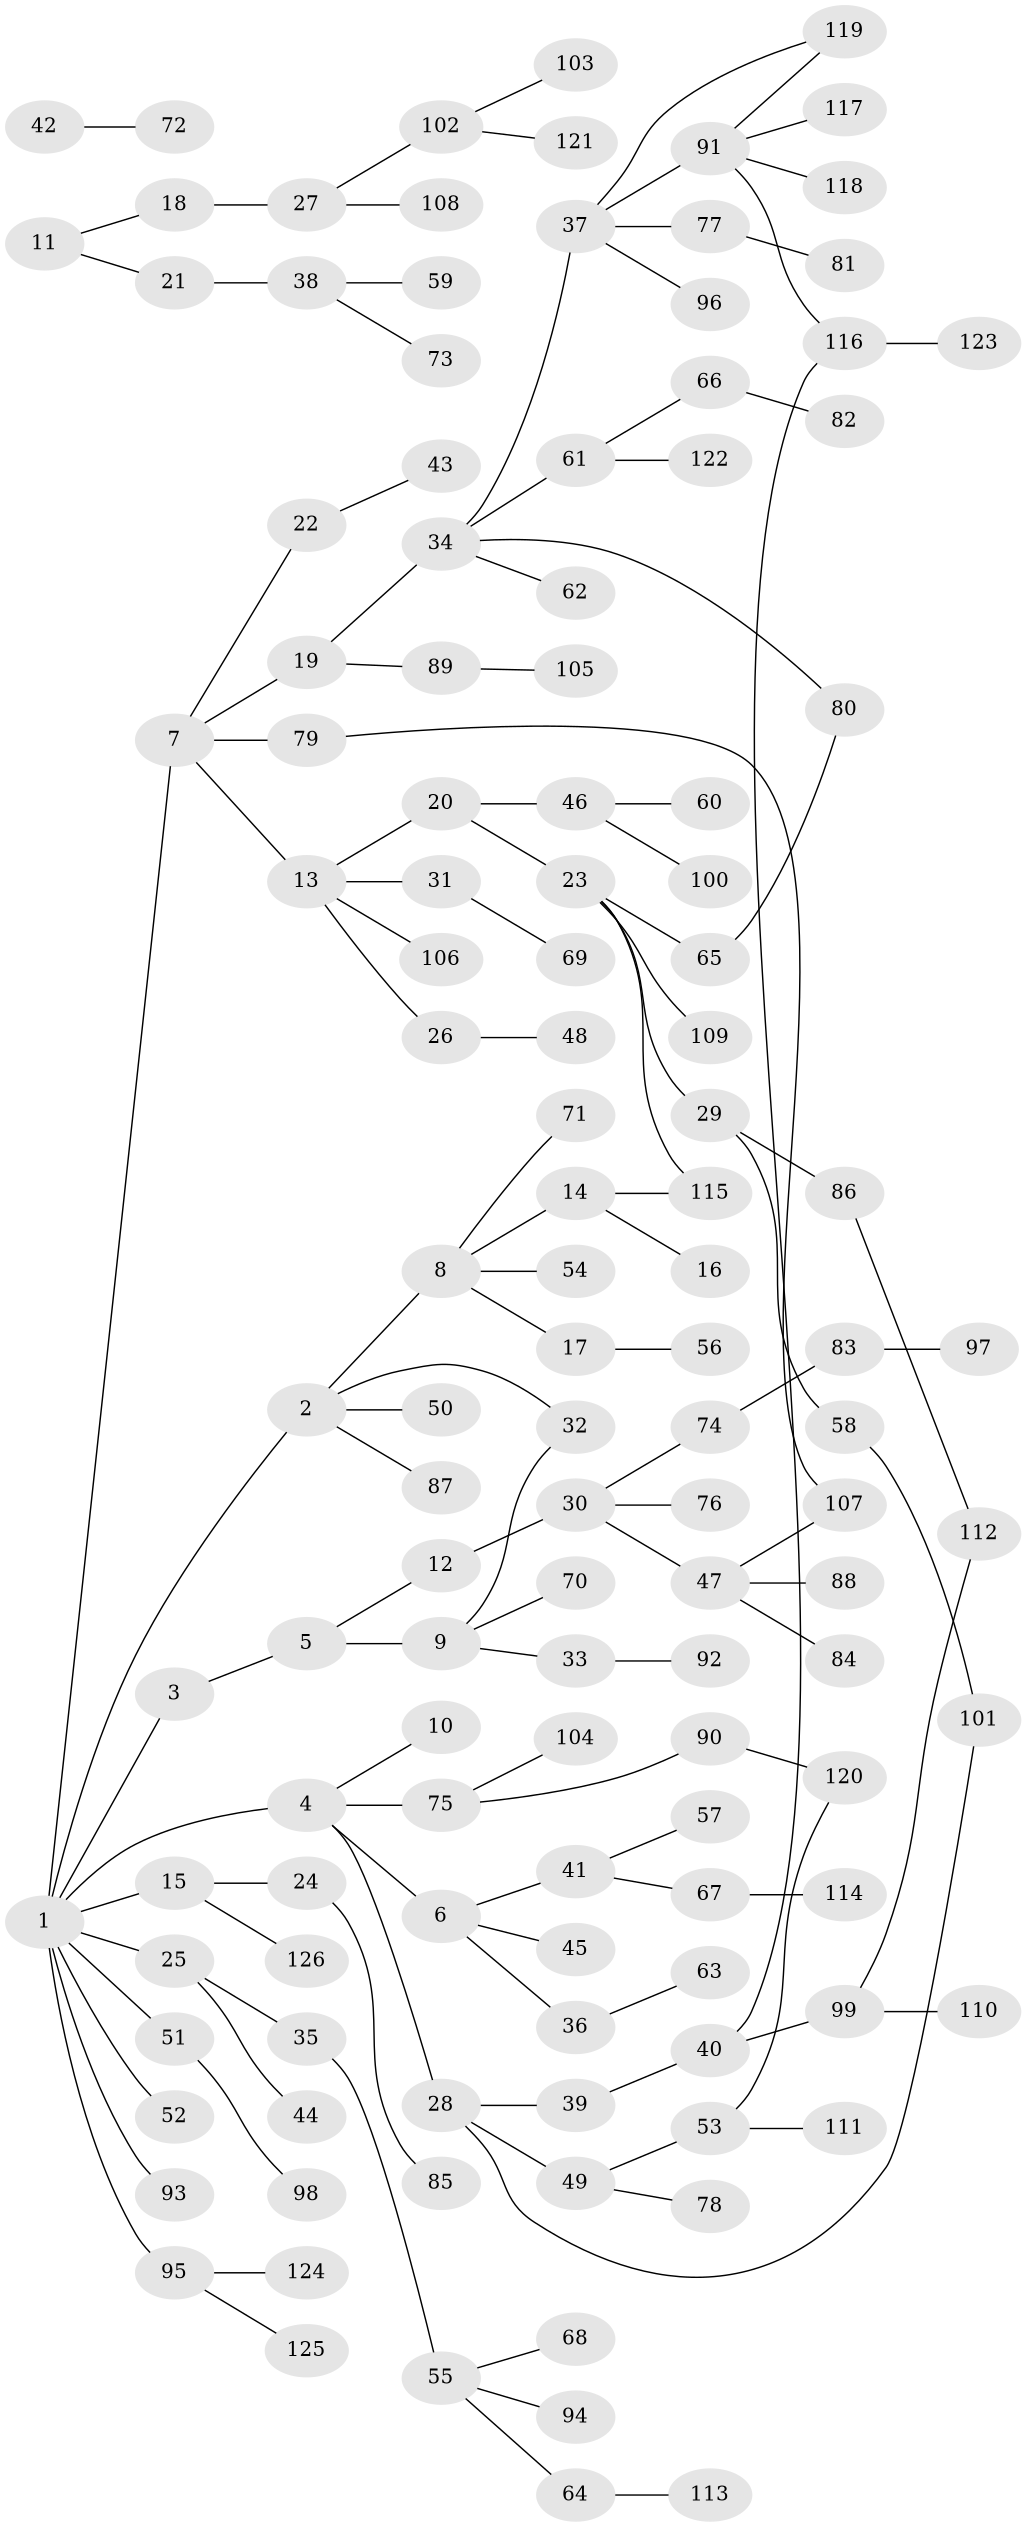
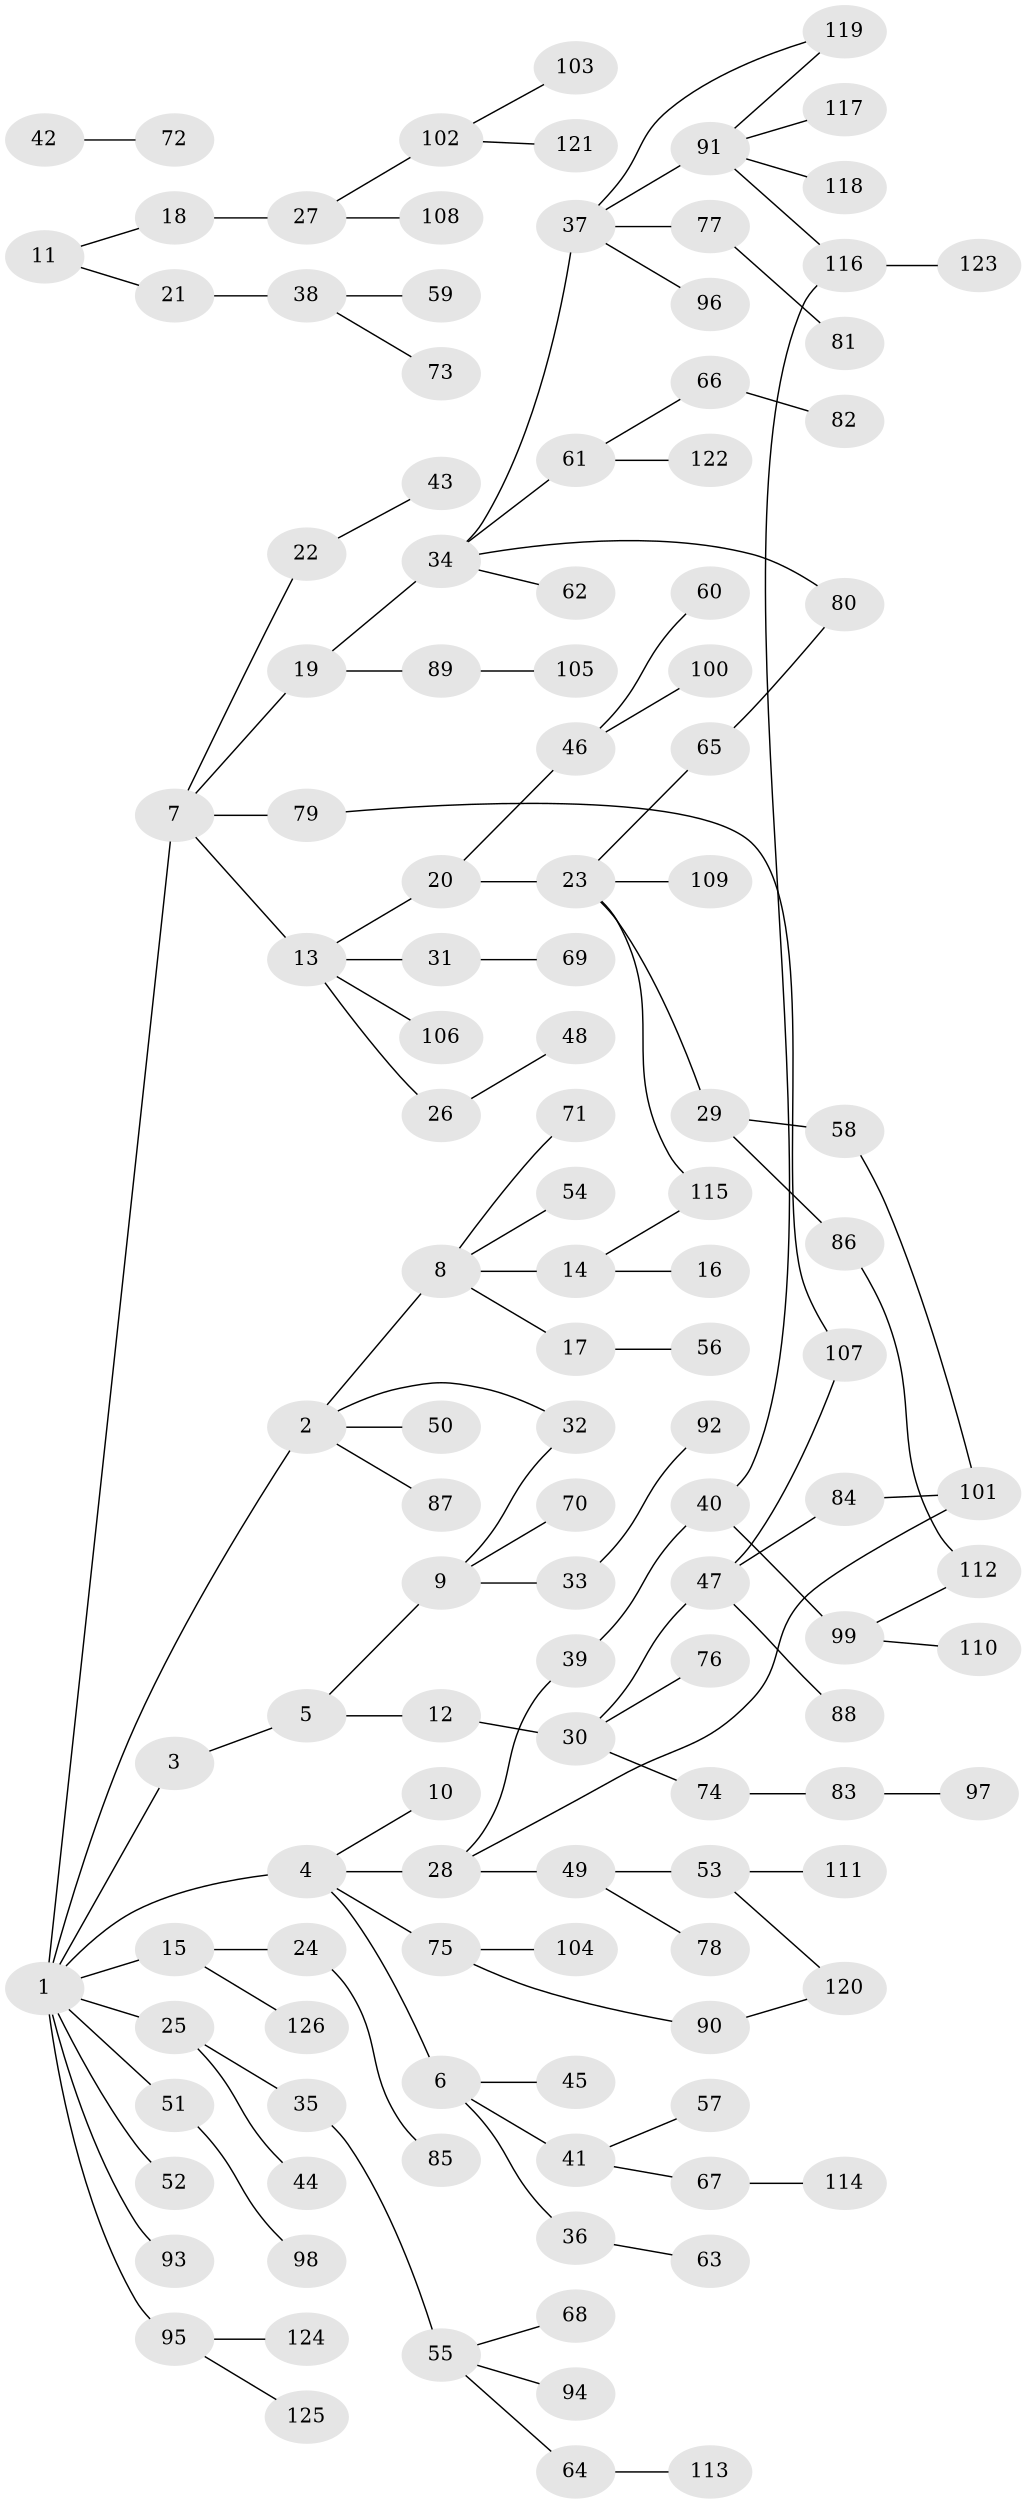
edge "101" -- "84": added
